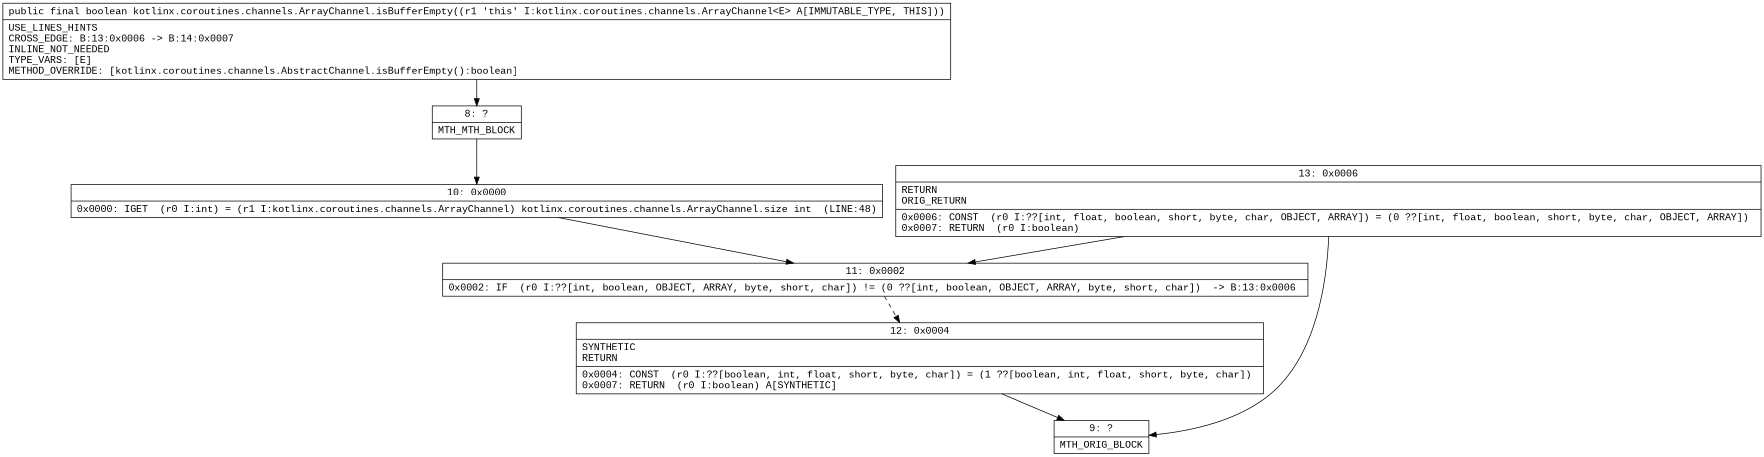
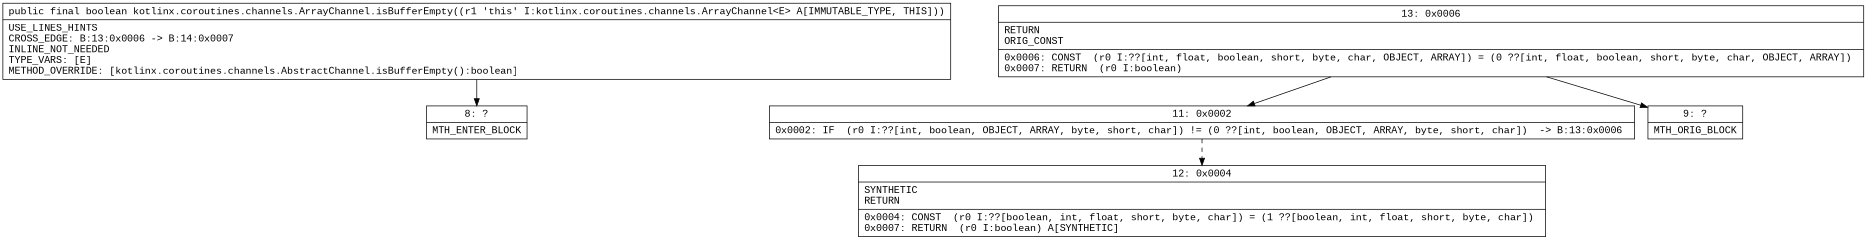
node "8: ?": text "MTH_MTH_BLOCK" -> "MTH_ENTER_BLOCK"
node "10: 0x0000": removed
node "13: 0x0006": text "ORIG_RETURN" -> "ORIG_CONST"
edge "12: 0x0004" -> "9: ?": removed
